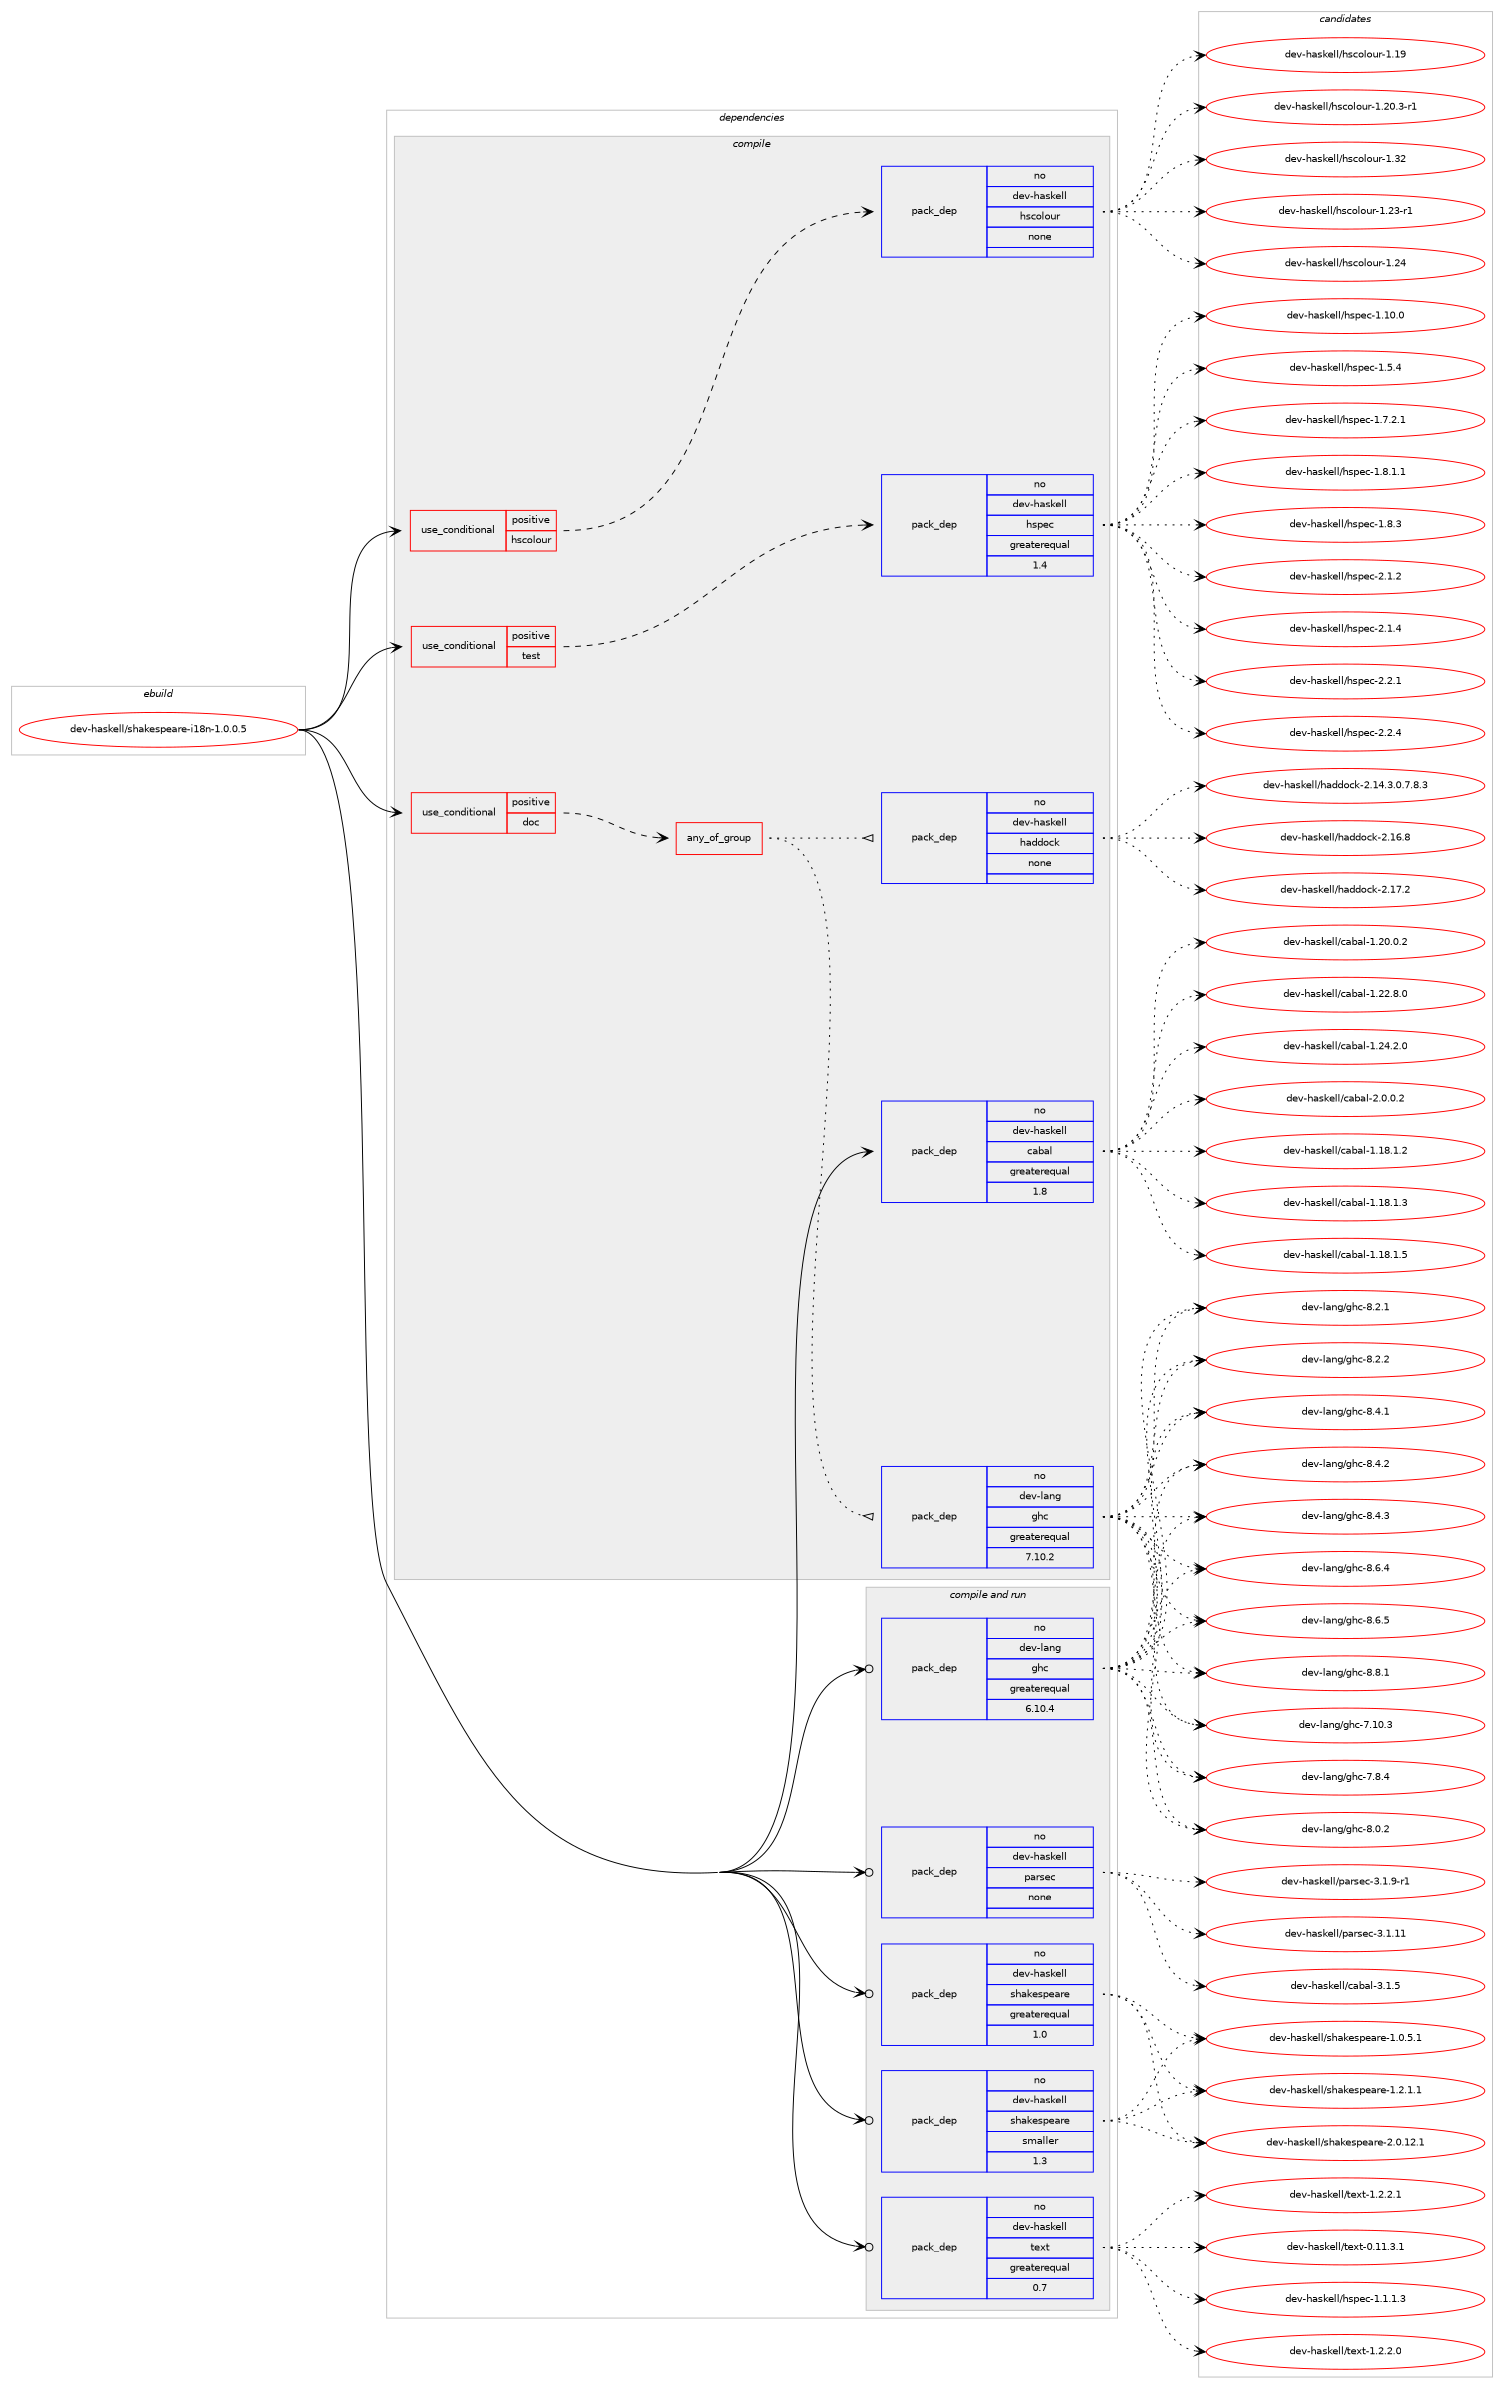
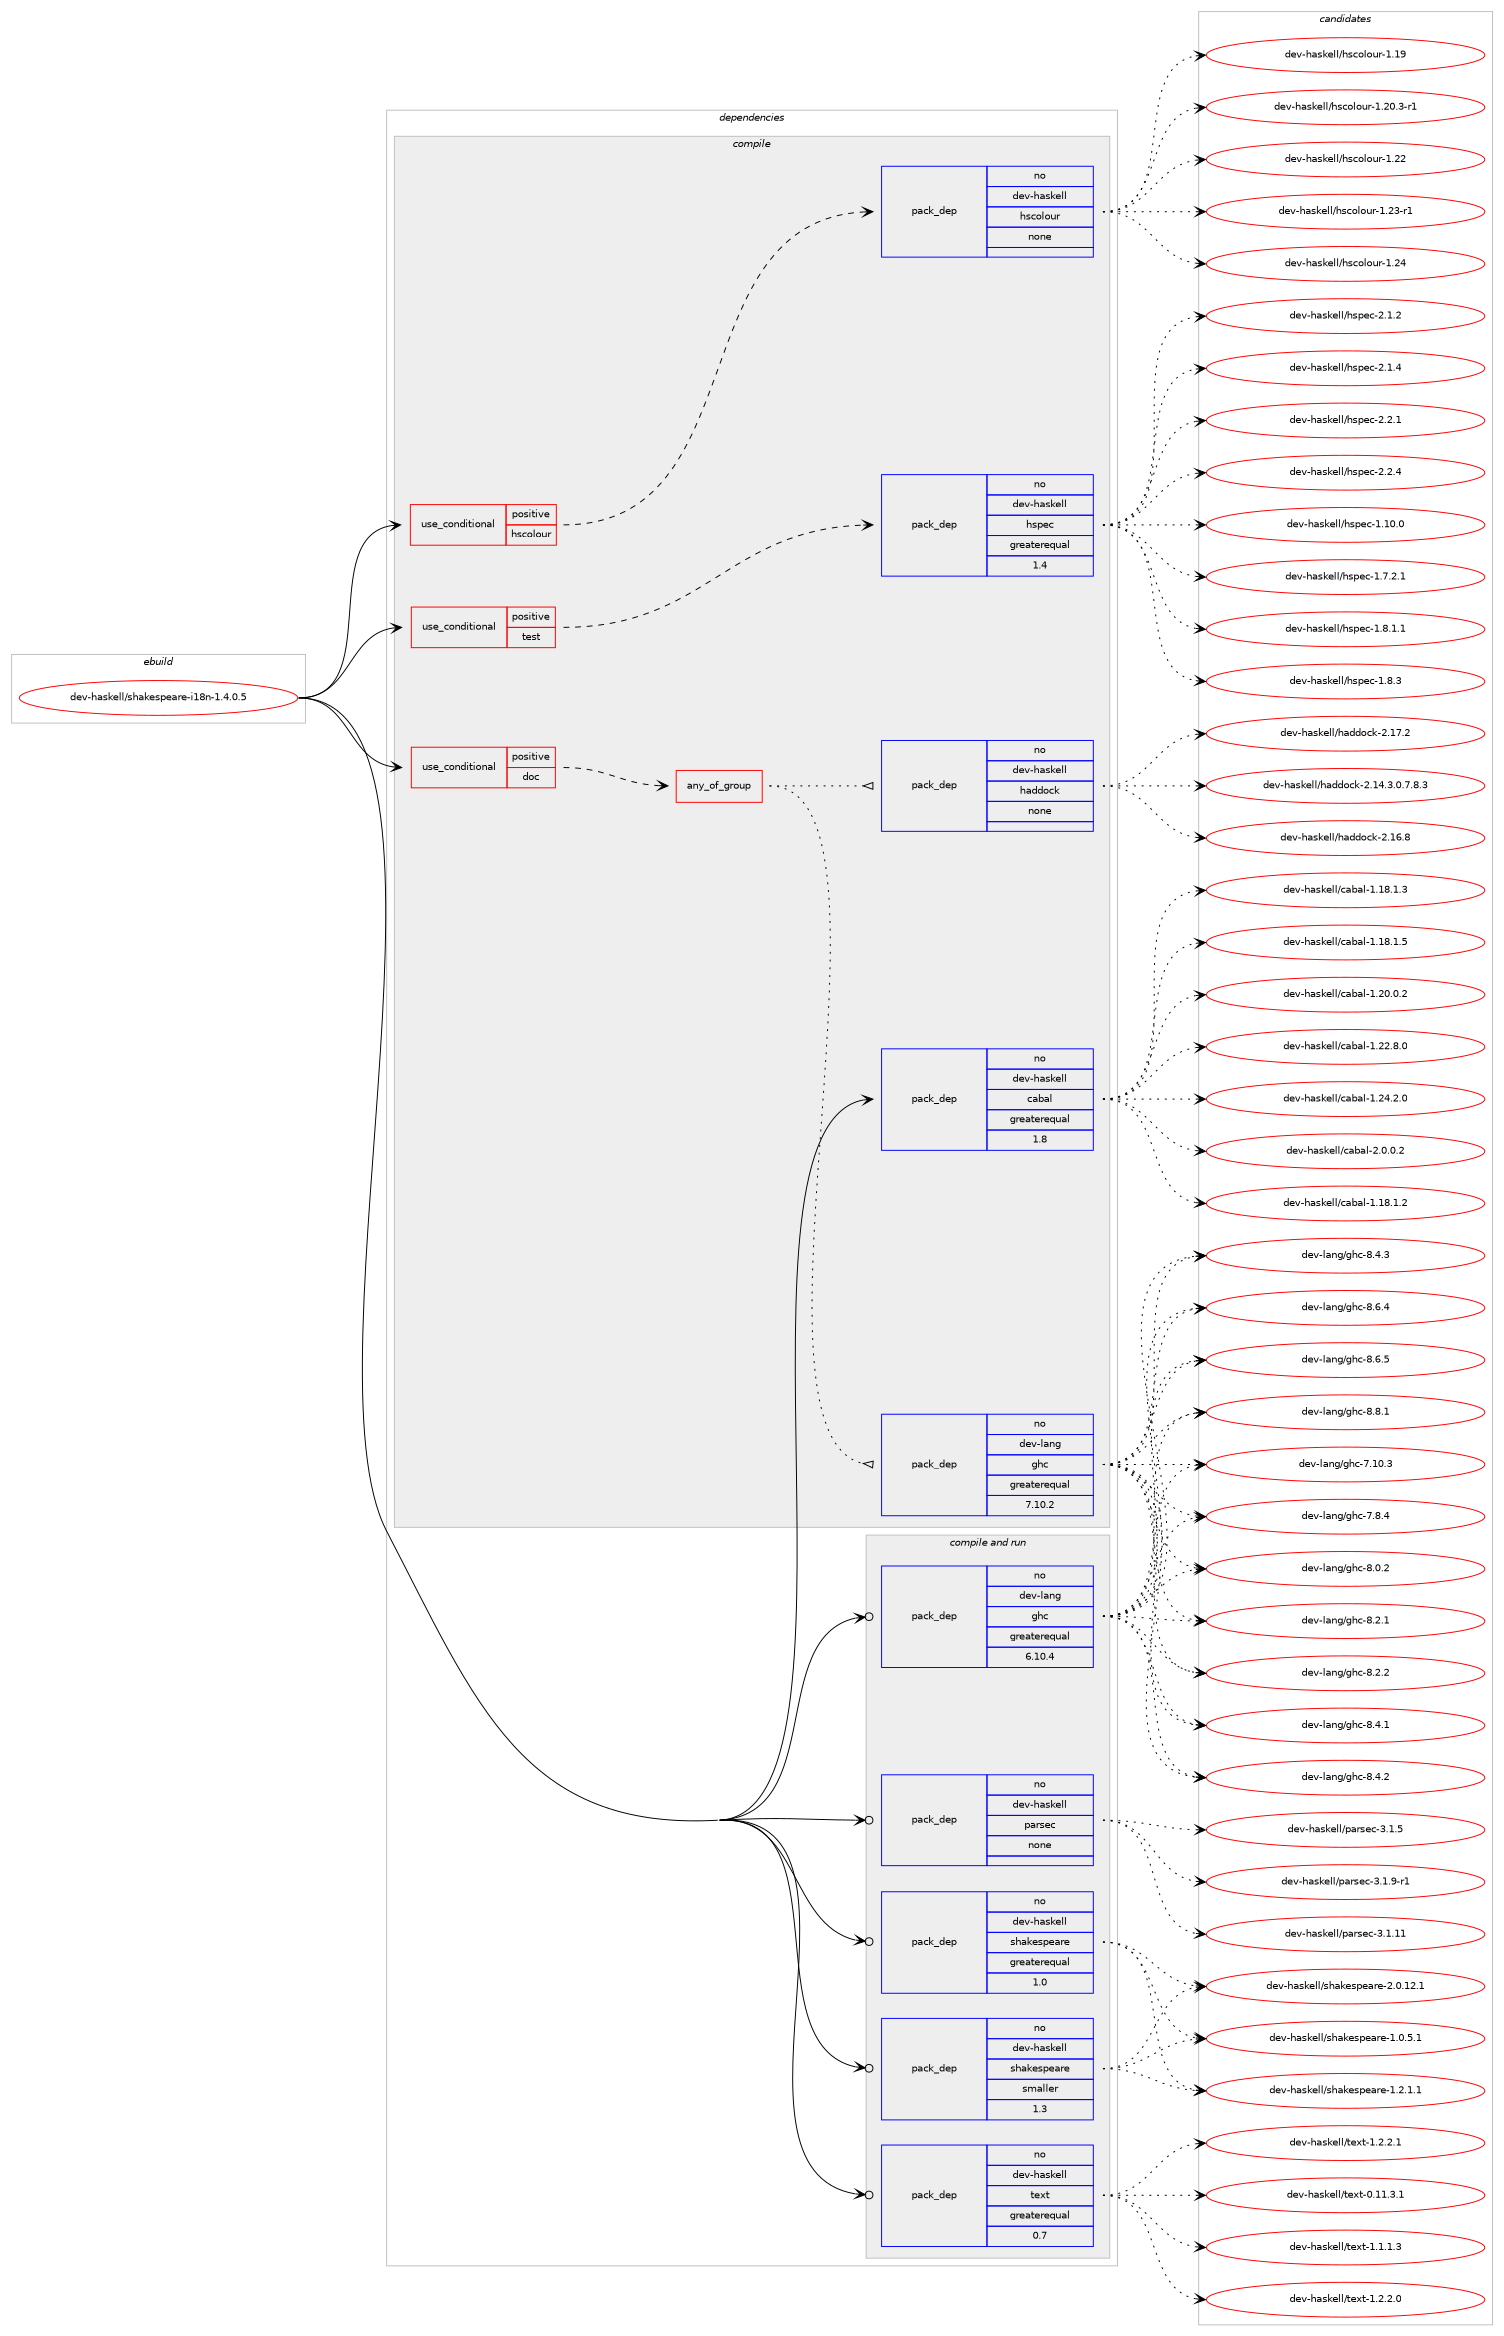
node "dev-haskell/hscolour-1.32": label "dev-haskell/hscolour-1.32" -> "dev-haskell/hscolour-1.22"
node "dev-haskell/hspec-1.5.4": removed
node "dev-haskell/shakespeare-i18n-1.0.0.5": label "dev-haskell/shakespeare-i18n-1.0.0.5" -> "dev-haskell/shakespeare-i18n-1.4.0.5"
node "dev-haskell/cabal-3.1.5": label "dev-haskell/cabal-3.1.5" -> "dev-haskell/parsec-3.1.5"
node "dev-haskell/hspec-1.1.1.3": label "dev-haskell/hspec-1.1.1.3" -> "dev-haskell/text-1.1.1.3"
